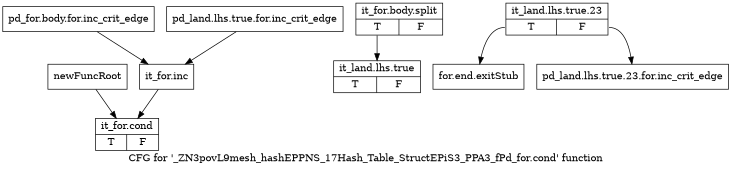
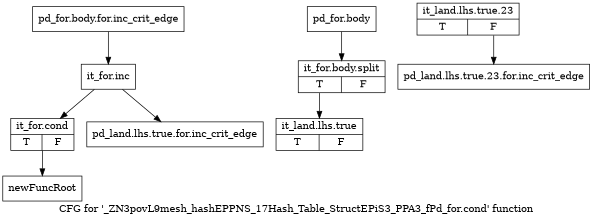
node "pd_for.body": added
edge "pd_land.lhs.true.for.inc_crit_edge" -> "it_for.inc": reversed
node "for.end.exitStub": removed
edge "newFuncRoot" -> "it_for.cond": reversed
